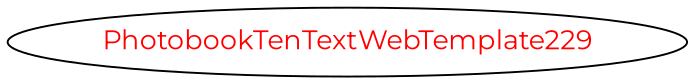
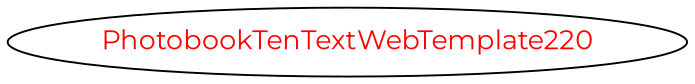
node "PhotobookTenTextWebTemplate229": label "PhotobookTenTextWebTemplate229" -> "PhotobookTenTextWebTemplate220"
